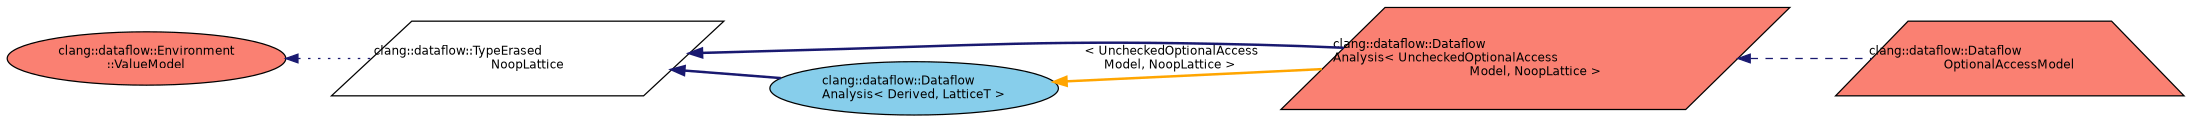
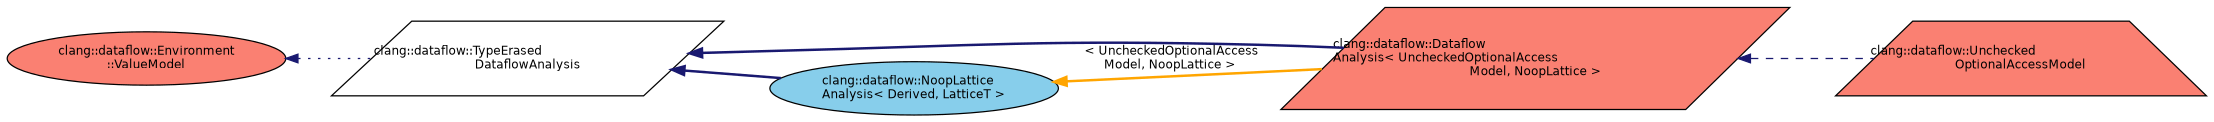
node "clang::dataflow::TypeErased NoopLattice": label "clang::dataflow::TypeErased NoopLattice" -> "clang::dataflow::TypeErased DataflowAnalysis"
node "clang::dataflow::Dataflow OptionalAccessModel": label "clang::dataflow::Dataflow OptionalAccessModel" -> "clang::dataflow::Unchecked OptionalAccessModel"
node "clang::dataflow::Dataflow Analysis< Derived, LatticeT >": label "clang::dataflow::Dataflow Analysis< Derived, LatticeT >" -> "clang::dataflow::NoopLattice Analysis< Derived, LatticeT >"
